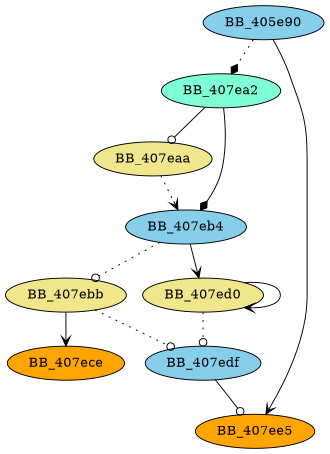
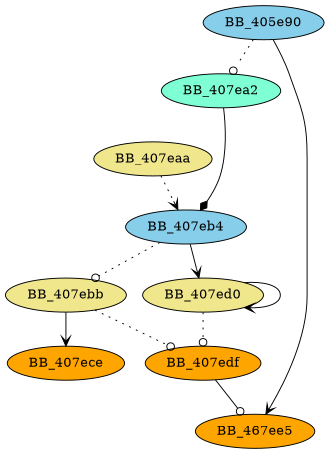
edge "BB_405e90" -> "BB_407ea2": arrowhead diamond -> odot
edge "BB_407ea2" -> "BB_407eaa": removed
node "BB_407edf": fillcolor skyblue -> orange
node "BB_407ee5": label "BB_407ee5" -> "BB_467ee5"
